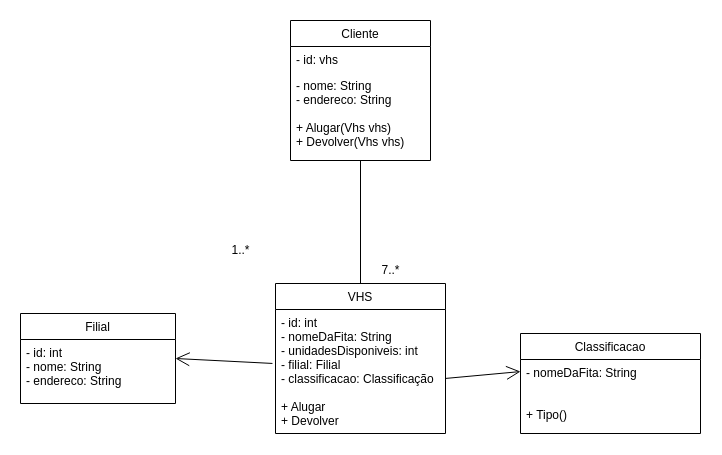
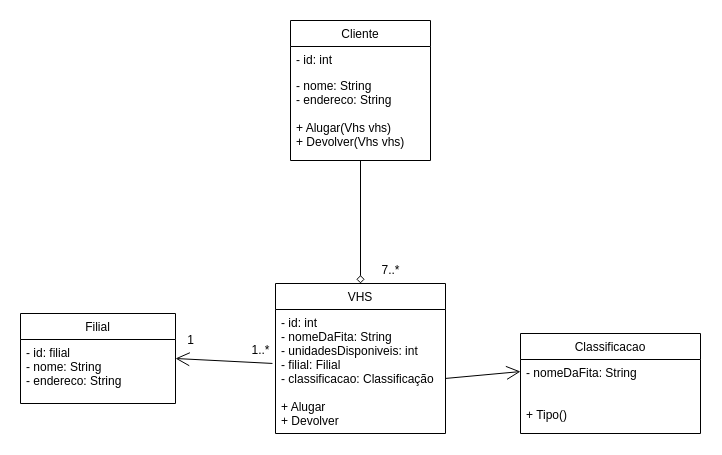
node "- id: vhs": label "- id: vhs" -> "- id: int"
node "1..*": moved (241, 251) -> (261, 351)
edge "Cliente" -- "VHS": arrowhead none -> diamond
node "1": added
node "- id: int - nome: String - endereco: String": label "- id: int - nome: String - endereco: String" -> "- id: filial - nome: String - endereco: String"
